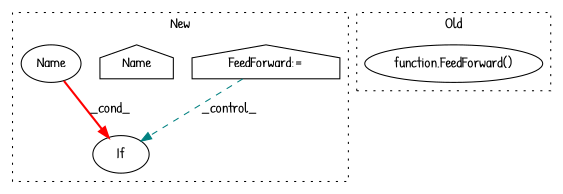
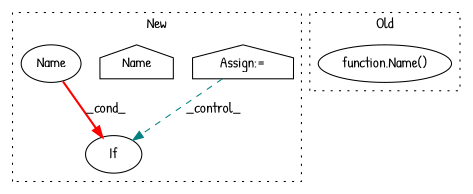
node "FeedForward:=": label "FeedForward:=" -> "Assign:="
node "function.FeedForward()": label "function.FeedForward()" -> "function.Name()"
